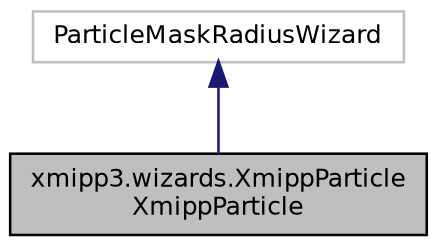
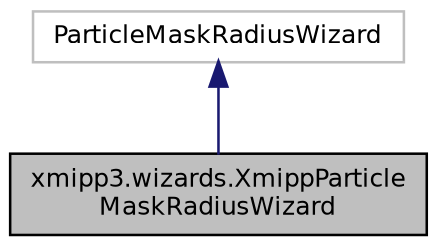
node "xmipp3.wizards.XmippParticle XmippParticle": label "xmipp3.wizards.XmippParticle XmippParticle" -> "xmipp3.wizards.XmippParticle MaskRadiusWizard"
